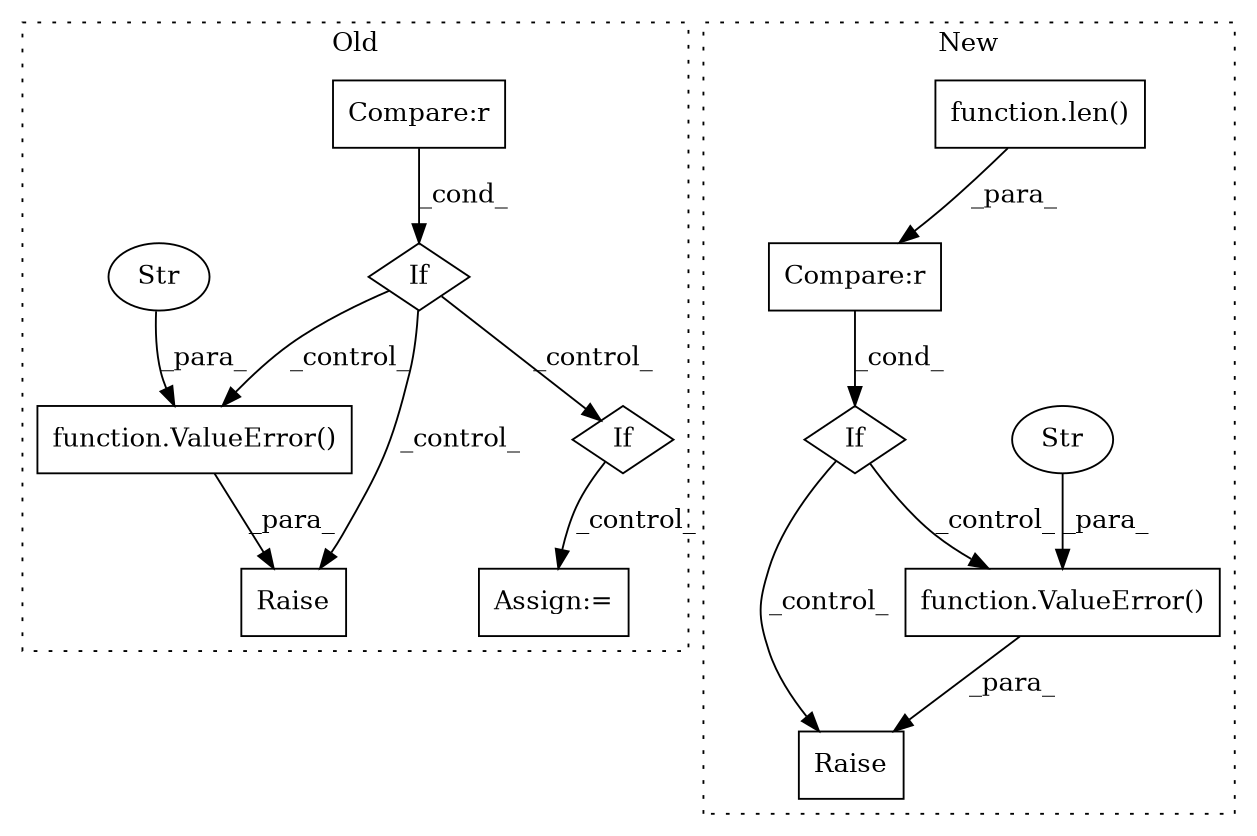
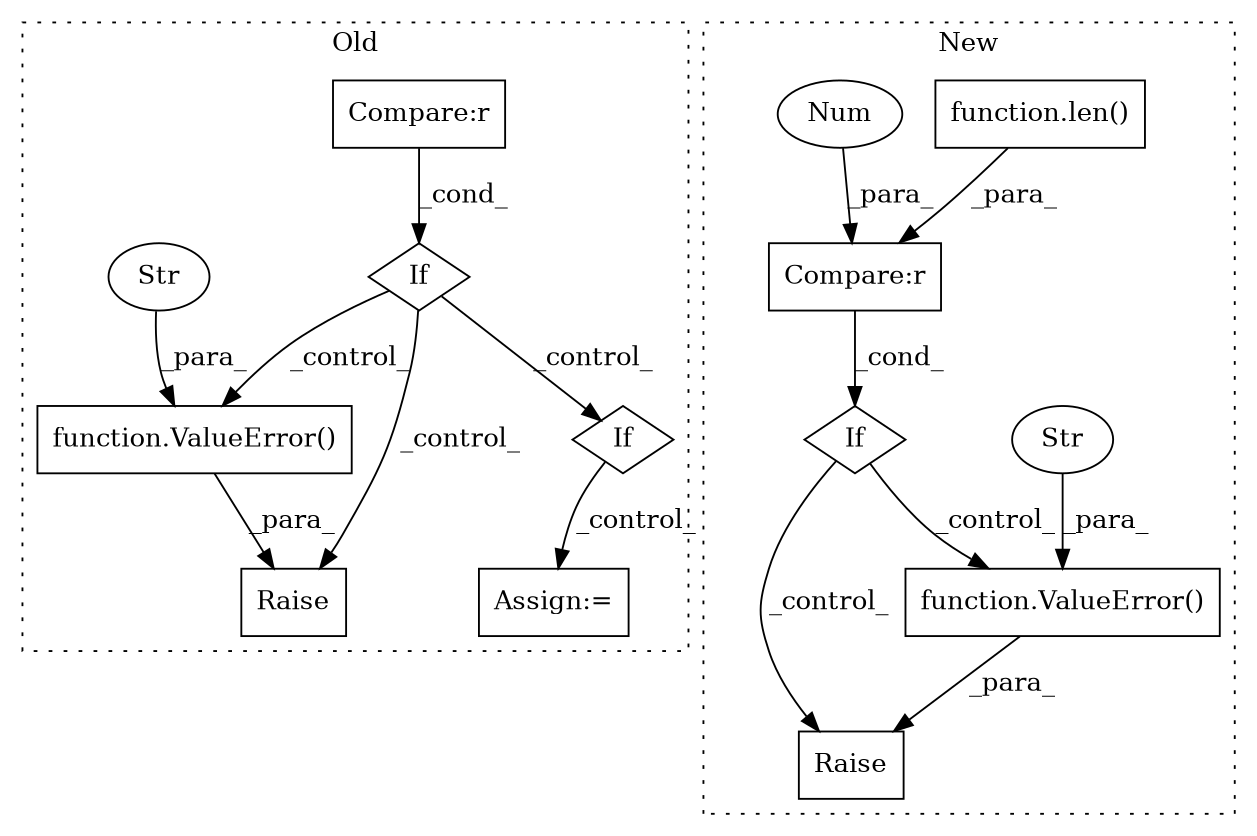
node "Num": added
